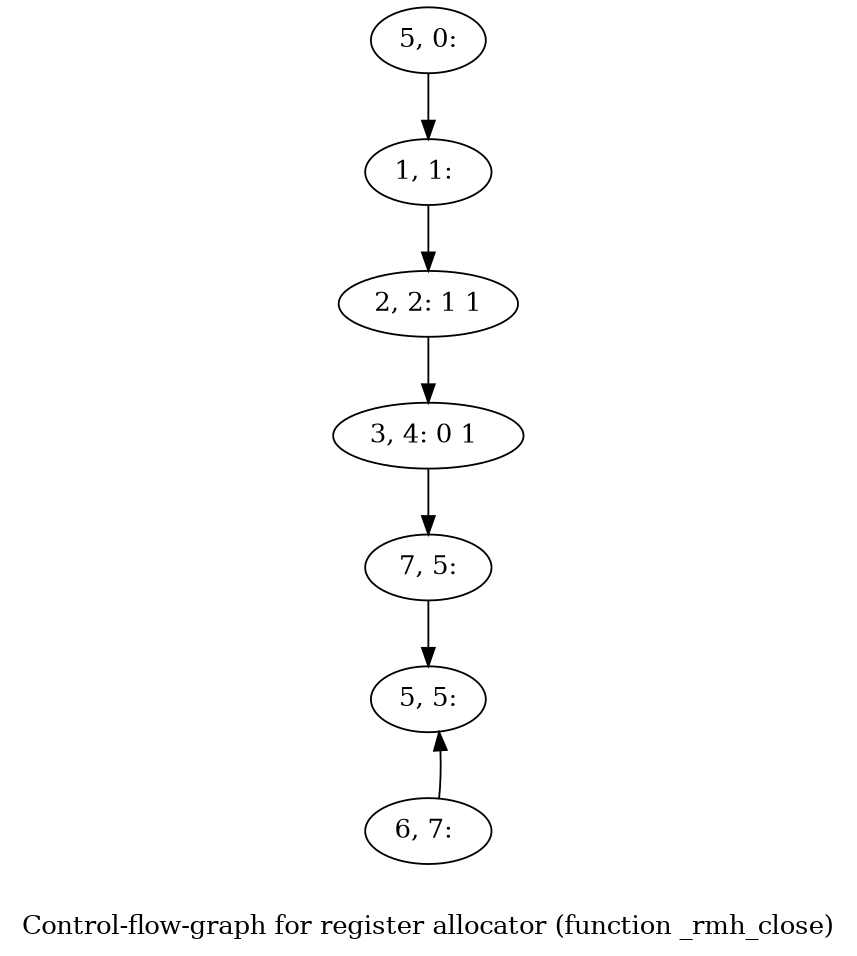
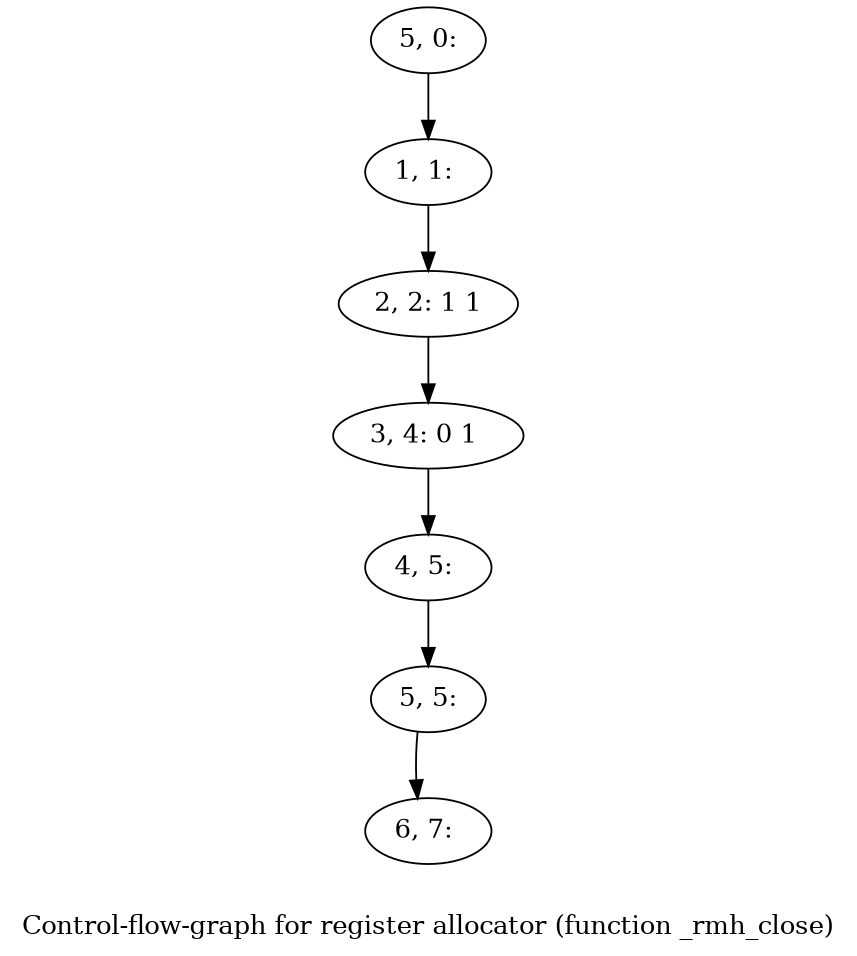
node "7, 5:": label "7, 5:" -> "4, 5:"
edge "6, 7:" -> "5, 5:": reversed
